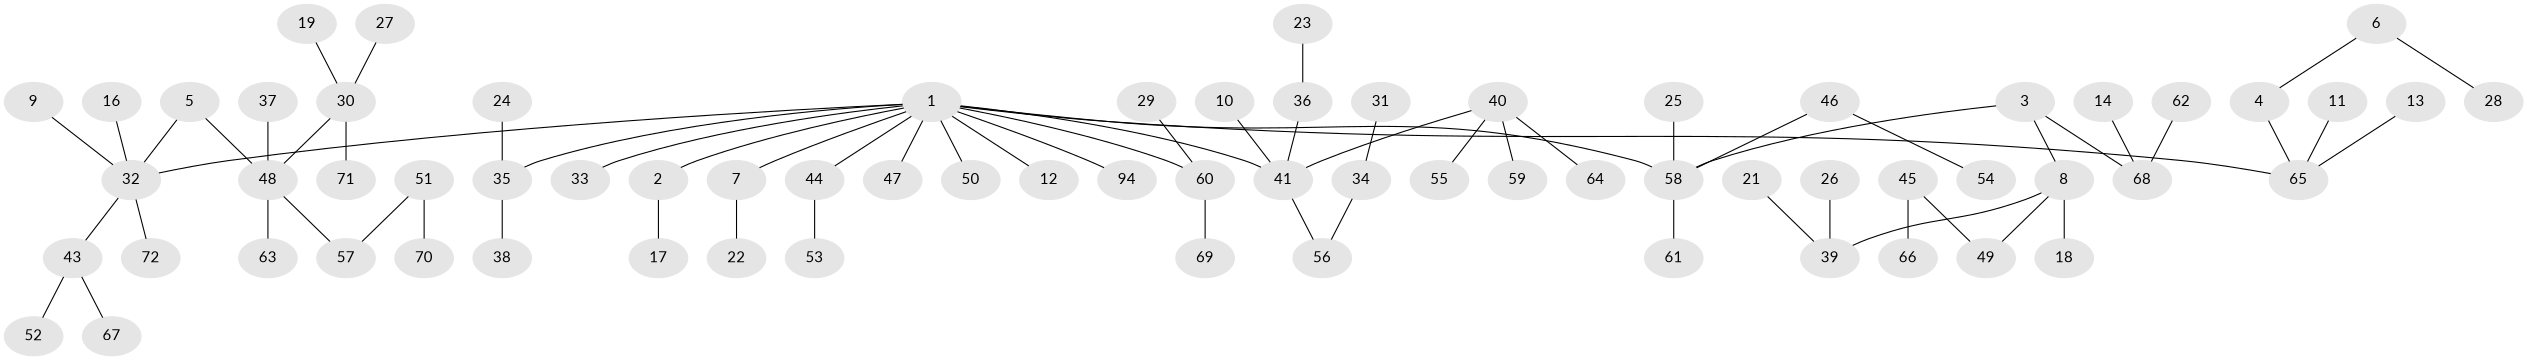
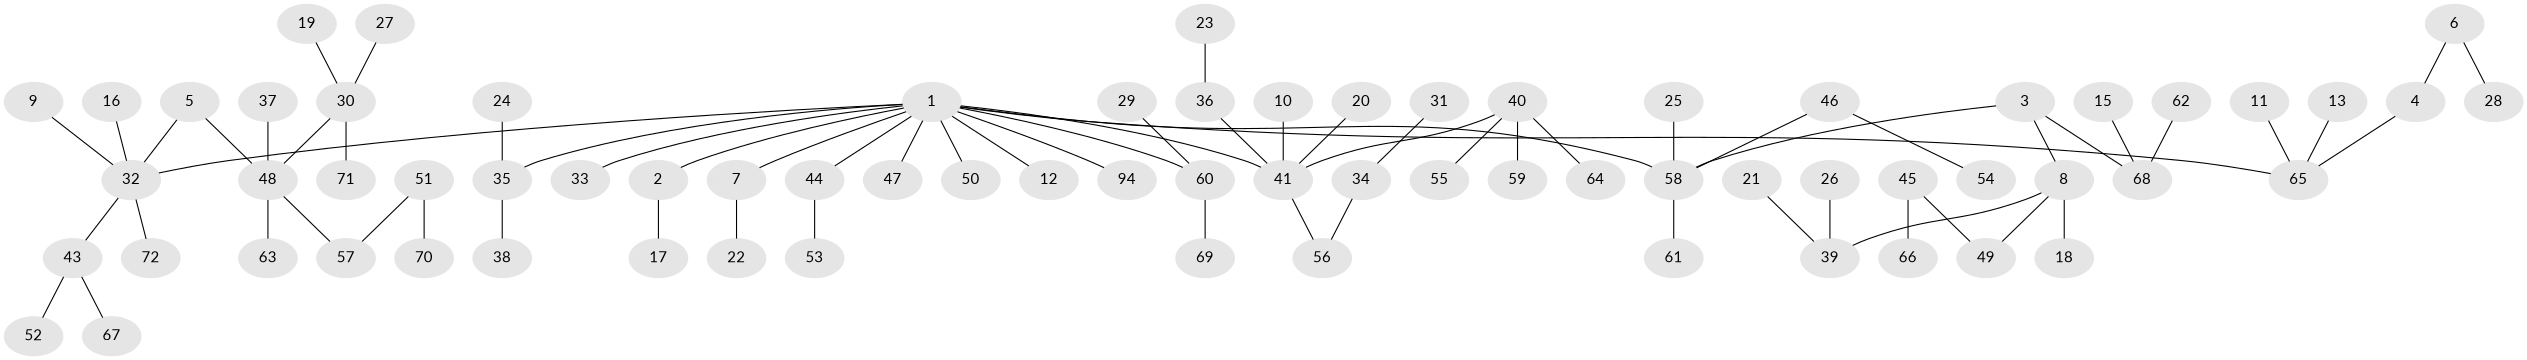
node "20": added
node "14": label "14" -> "15"
